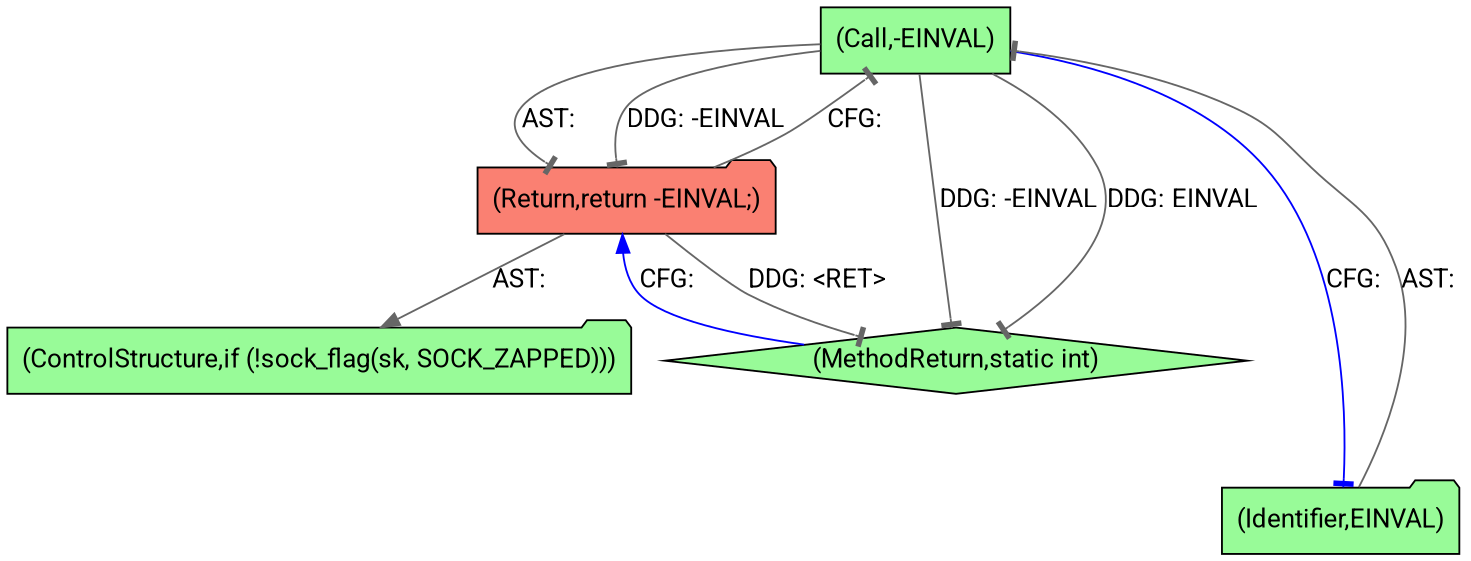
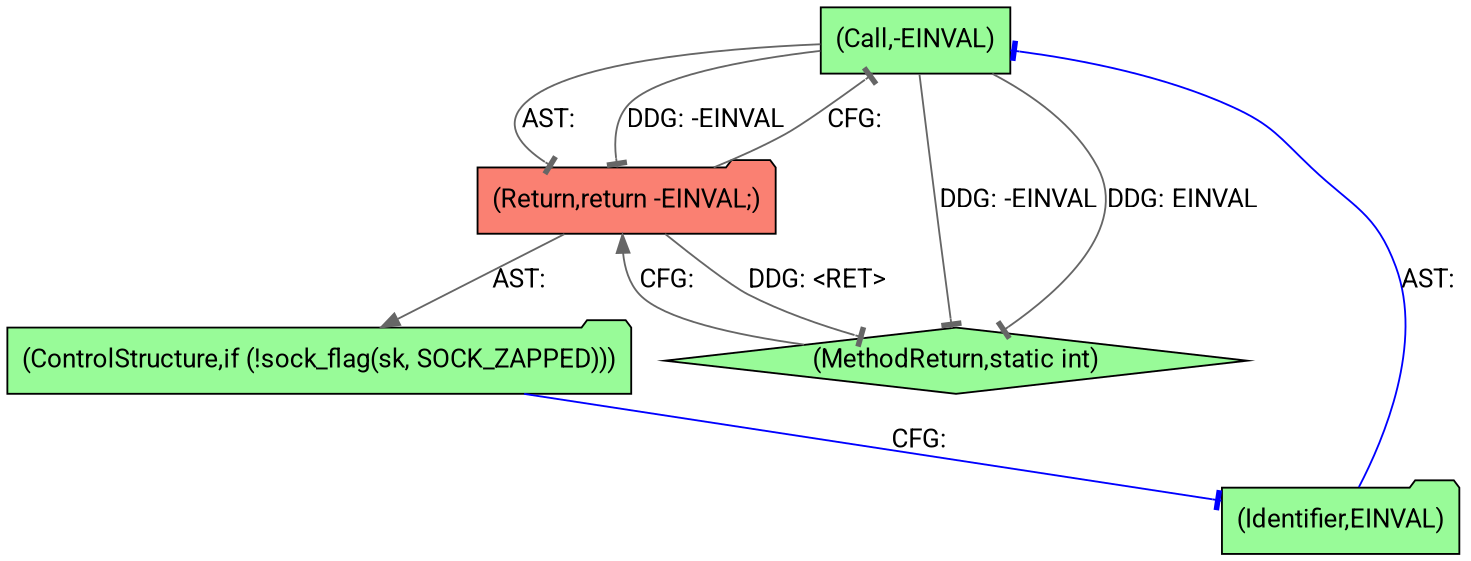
edge "(Identifier,EINVAL)" -> "(Call,-EINVAL)": color gray40 -> blue
edge "(Call,-EINVAL)" -> "(Identifier,EINVAL)": now "(ControlStructure,if (!sock_flag(sk, SOCK_ZAPPED)))" -> "(Identifier,EINVAL)"
edge "(MethodReturn,static int)" -> "(Return,return -EINVAL;)": color blue -> gray40
